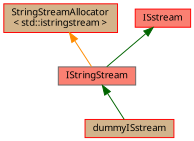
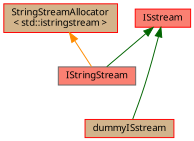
edge "dummyISstream" -> "IStringStream": now "dummyISstream" -> "ISstream"
